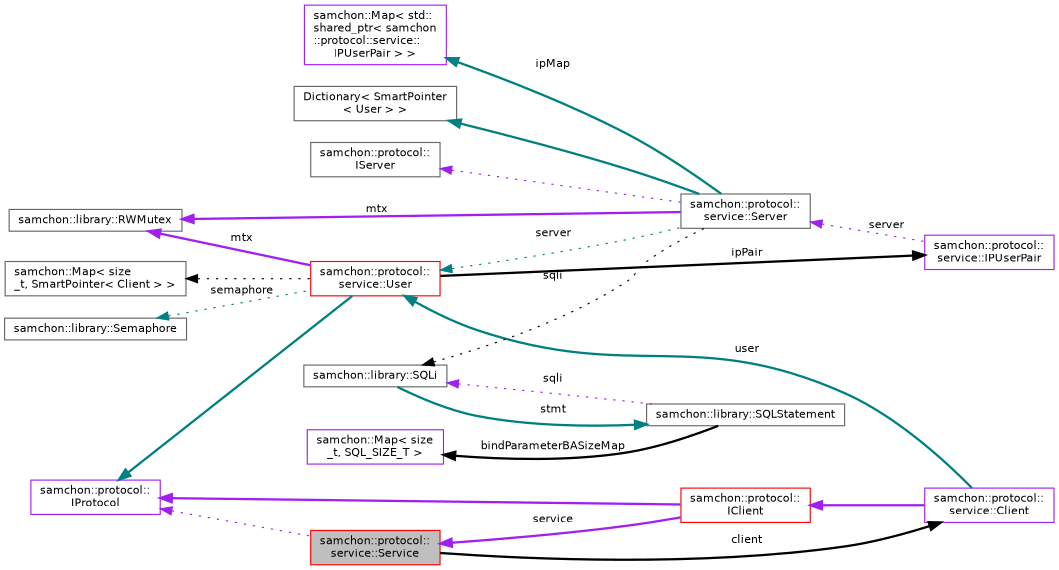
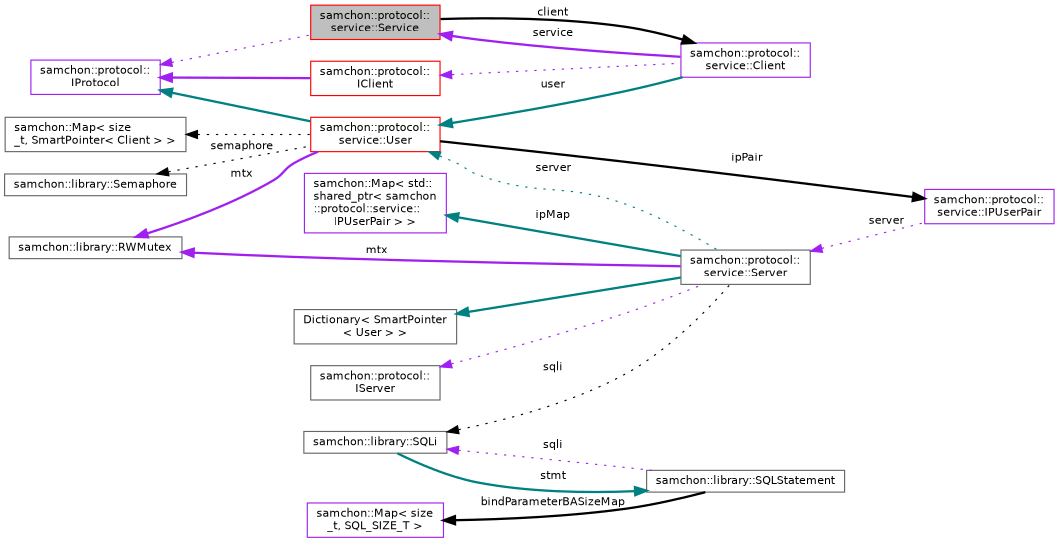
edge "samchon::protocol:: service::User" -> "samchon::library::Semaphore": color teal -> black
edge "samchon::protocol:: service::Client" -> "samchon::protocol:: IClient": style bold -> dotted
edge "samchon::protocol:: IClient" -> "samchon::protocol:: service::Service": now "samchon::protocol:: service::Client" -> "samchon::protocol:: service::Service"
